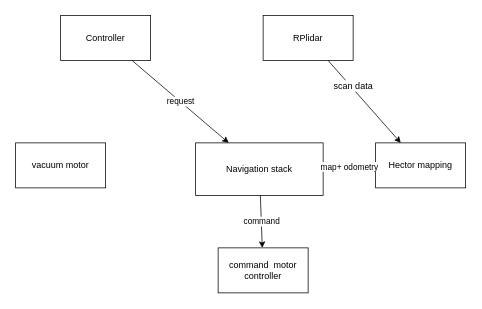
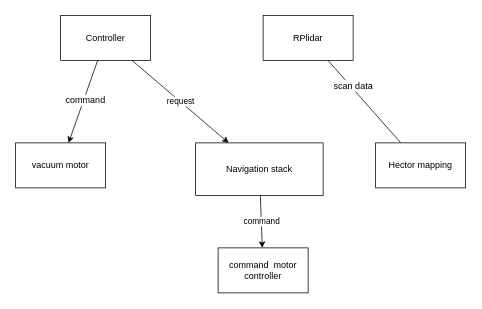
edge "Controller" -> "vacuum motor": added, label "command"
edge "RPlidar" -> "Hector mapping": arrowhead classic -> none
edge "Hector mapping" -> "Navigation stack": removed, label "map+ odometry"
